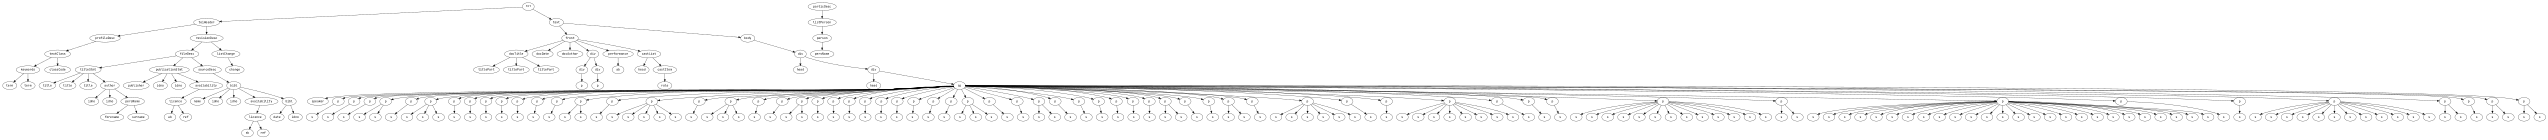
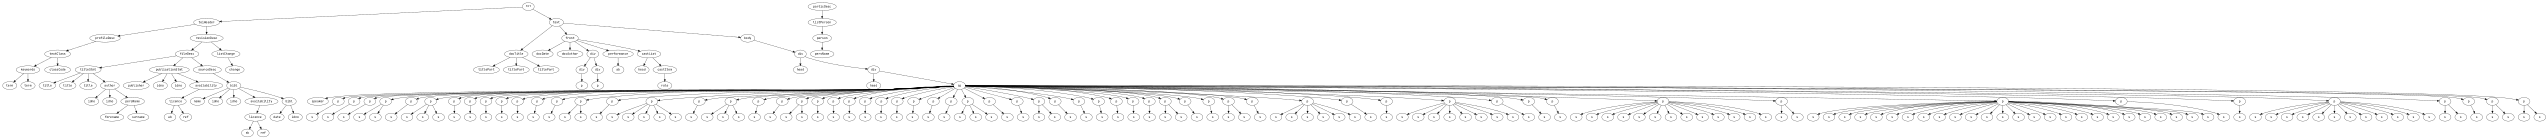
edge "front" -> "docTitle": now "text" -> "docTitle"
